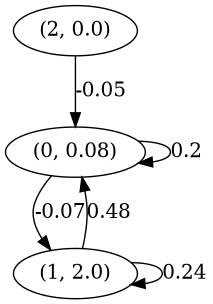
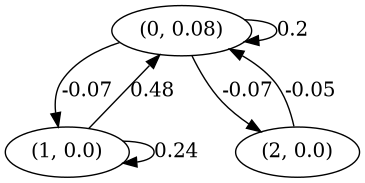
edge "(0, 0.08)" -> "(2, 0.0)": added, label "-0.07"
node "(1, 2.0)": label "(1, 2.0)" -> "(1, 0.0)"
